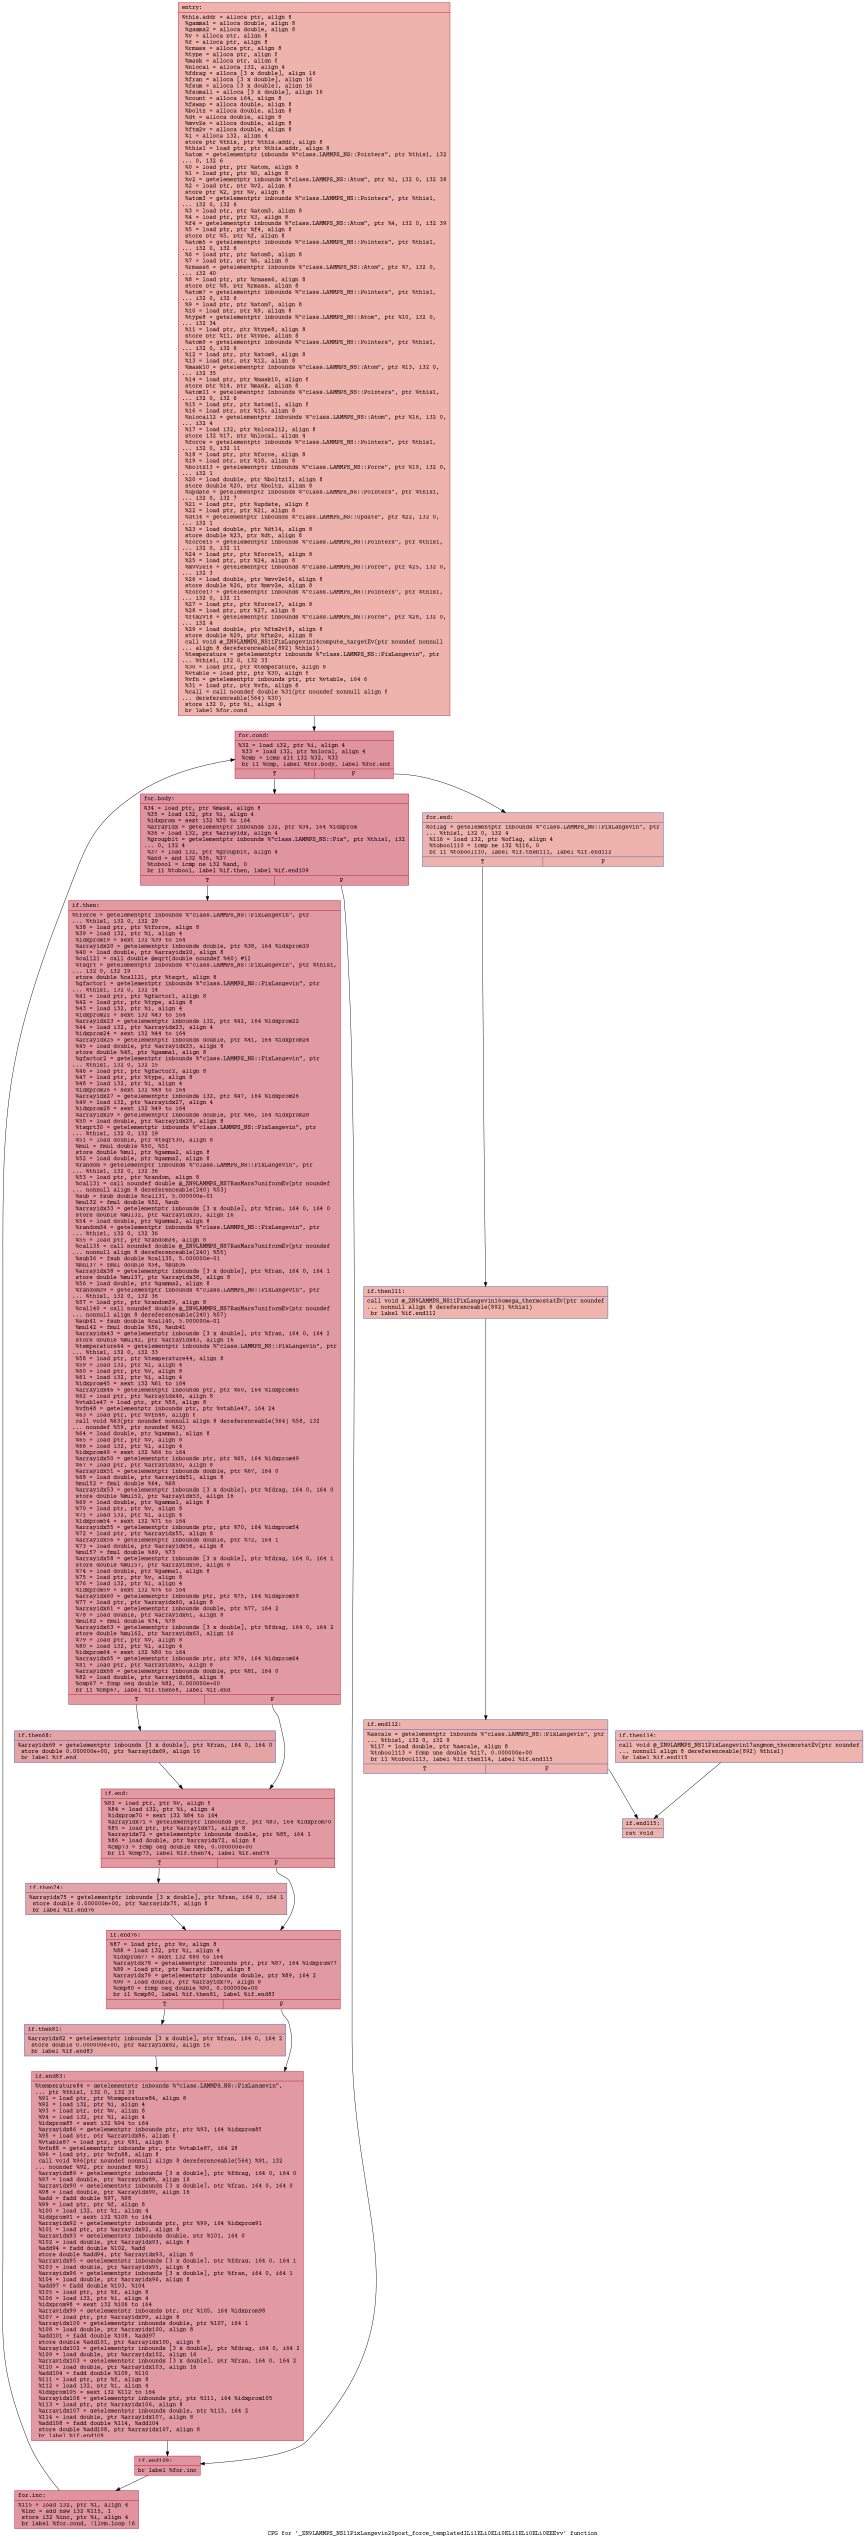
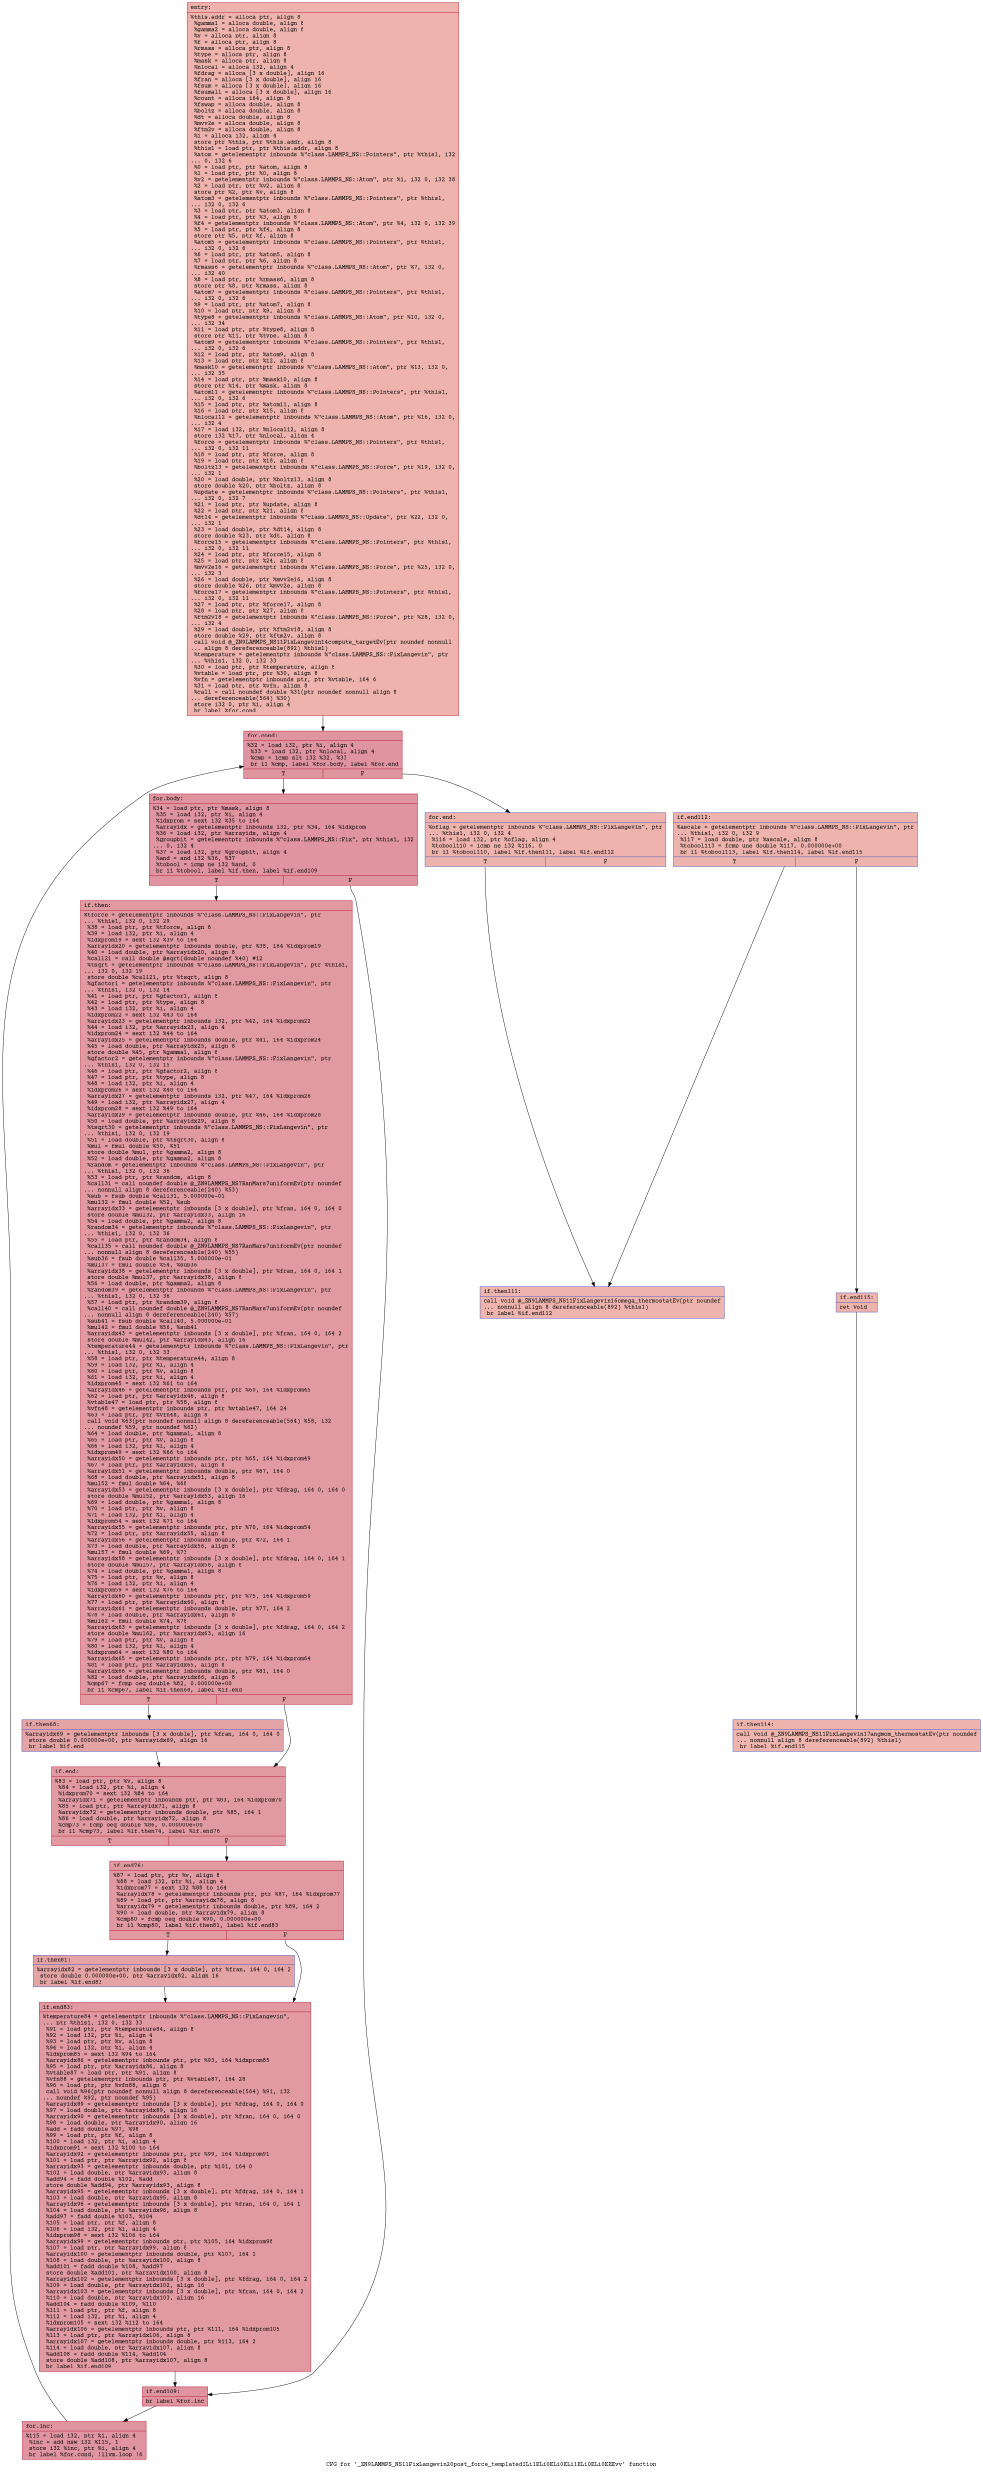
edge "if.then111:" -> "if.end112:": reversed
edge "if.then114:" -> "if.end115:": reversed
node "if.then74:": removed
